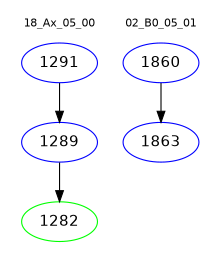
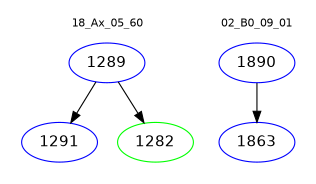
cluster "18_Ax_05_00": label "18_Ax_05_00" -> "18_Ax_05_60"
cluster "02_B0_05_01": label "02_B0_05_01" -> "02_B0_09_01"
node "1860": label "1860" -> "1890"
edge "1291" -> "1289": reversed
